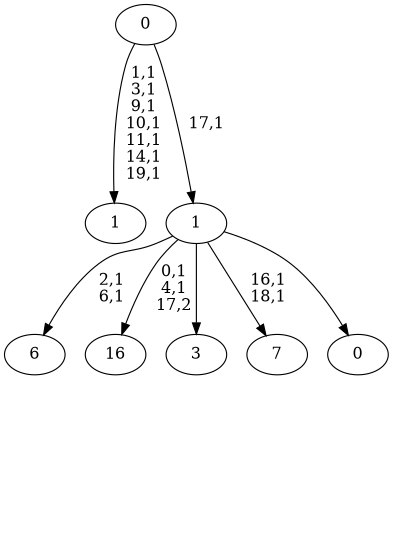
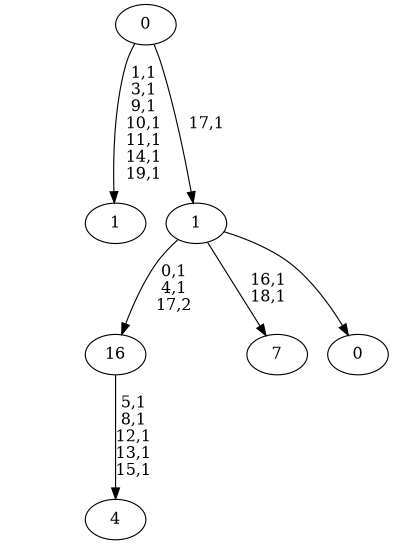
node "6": removed
node "3": removed
node "4": added
